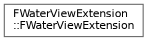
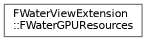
node "FWaterViewExtension ::FWaterViewExtension": label "FWaterViewExtension ::FWaterViewExtension" -> "FWaterViewExtension ::FWaterGPUResources"
